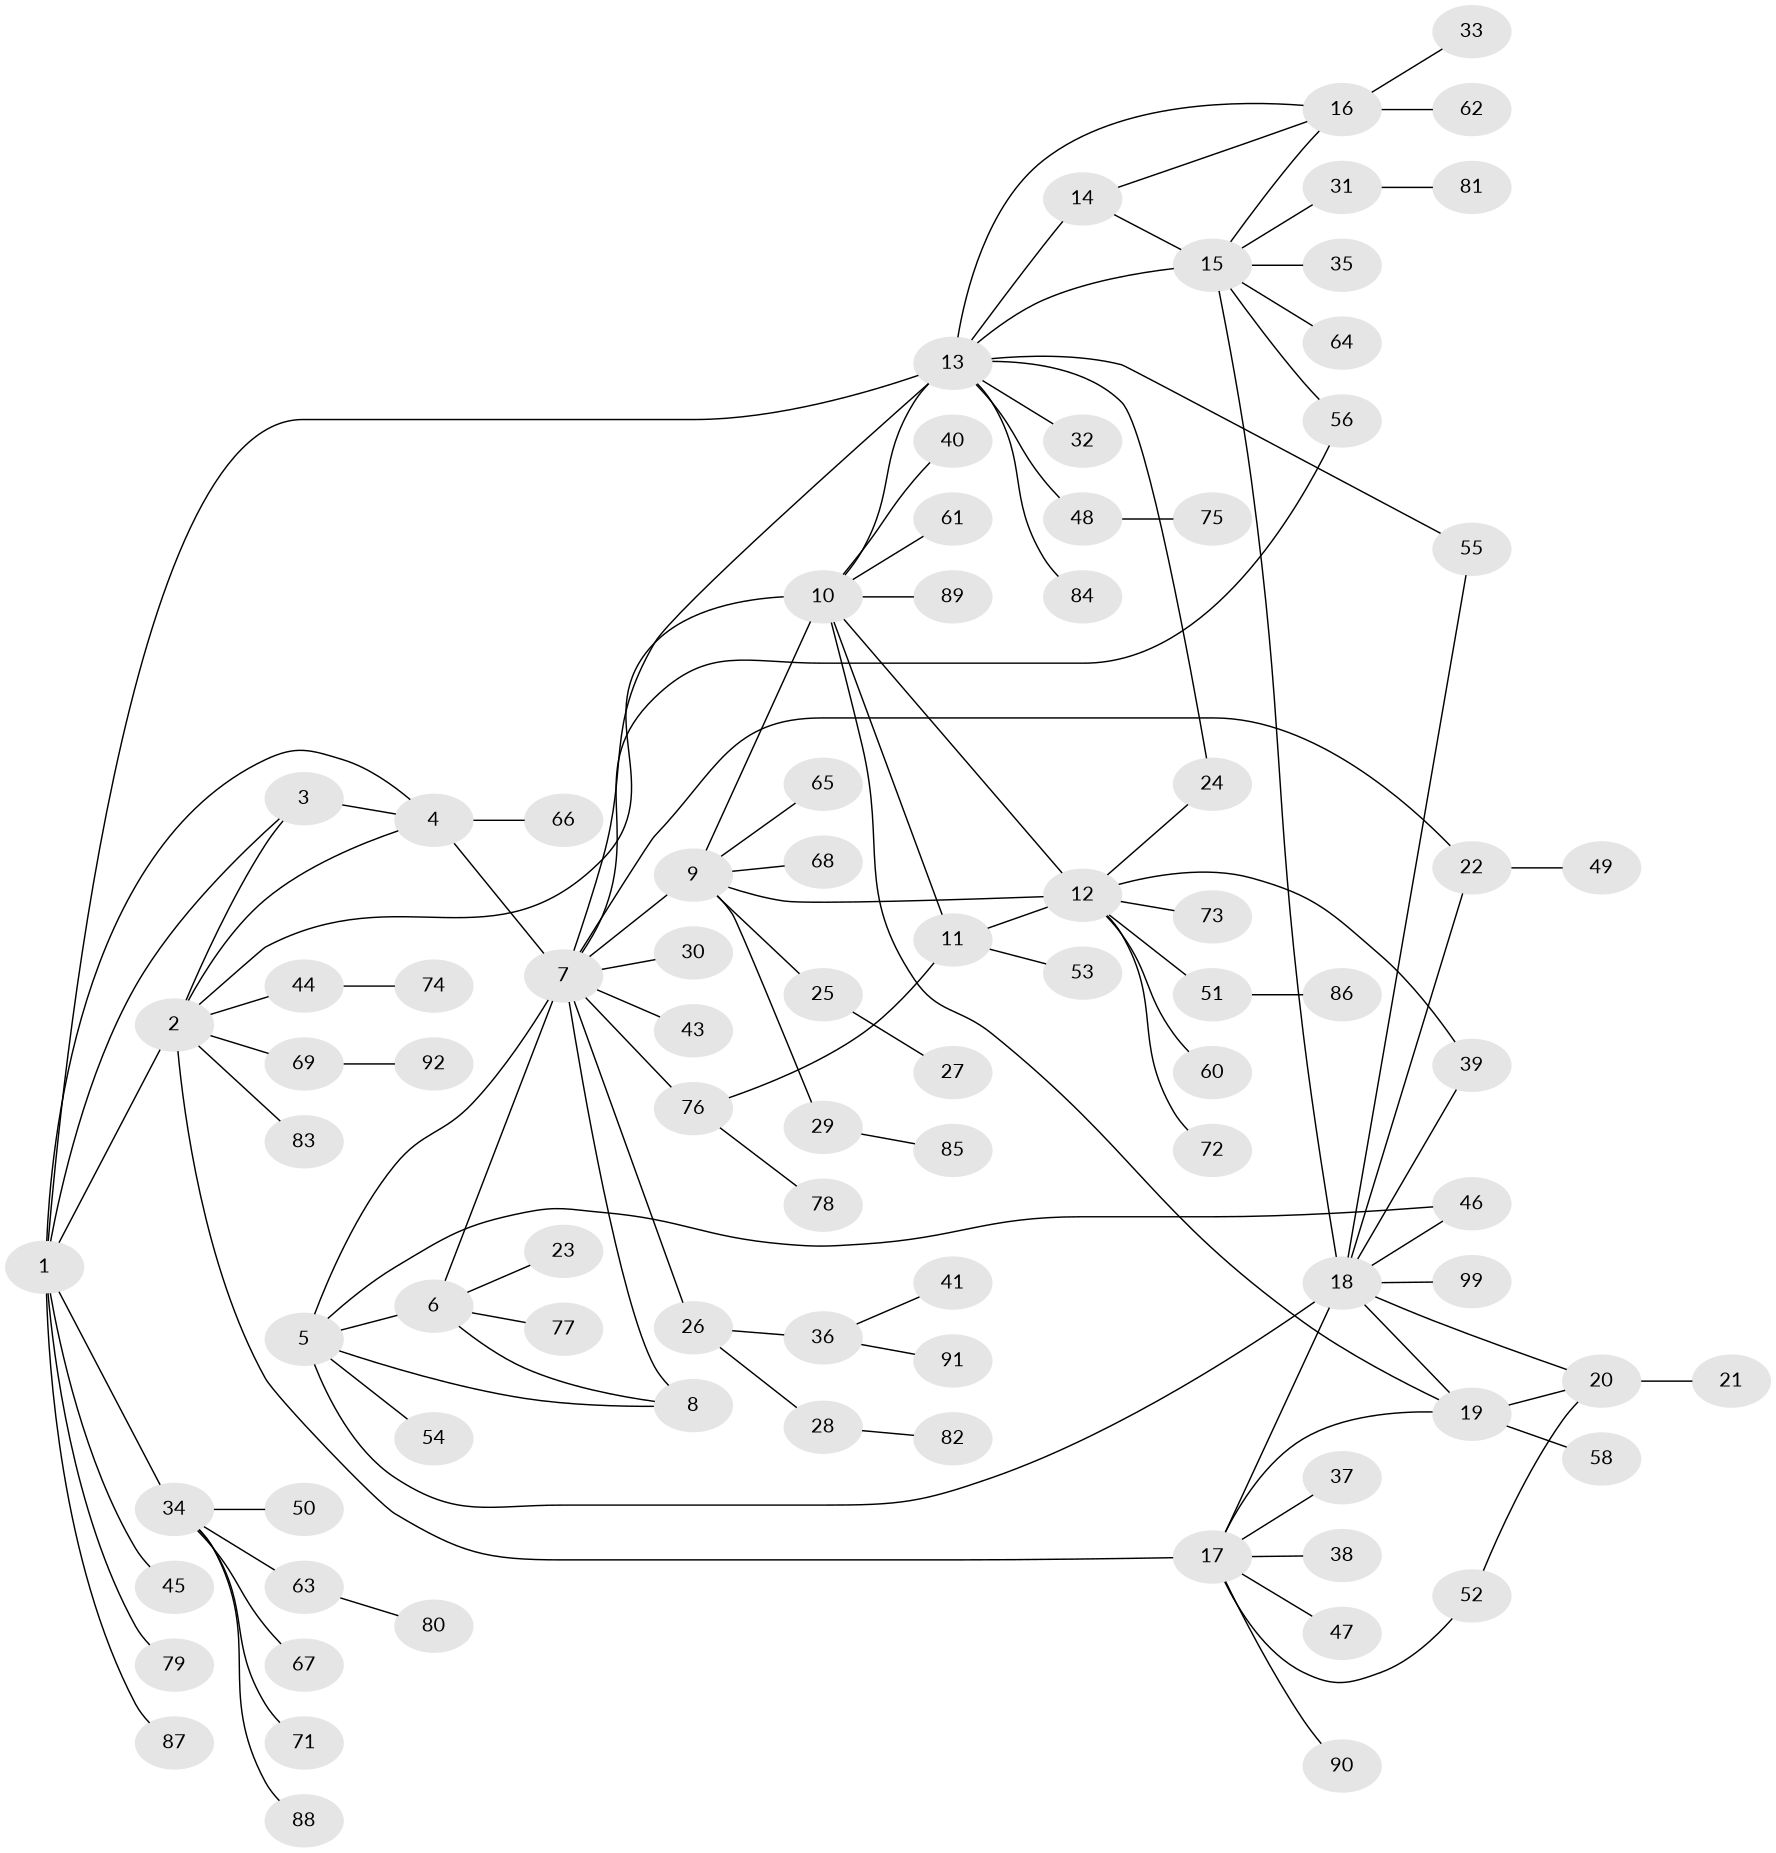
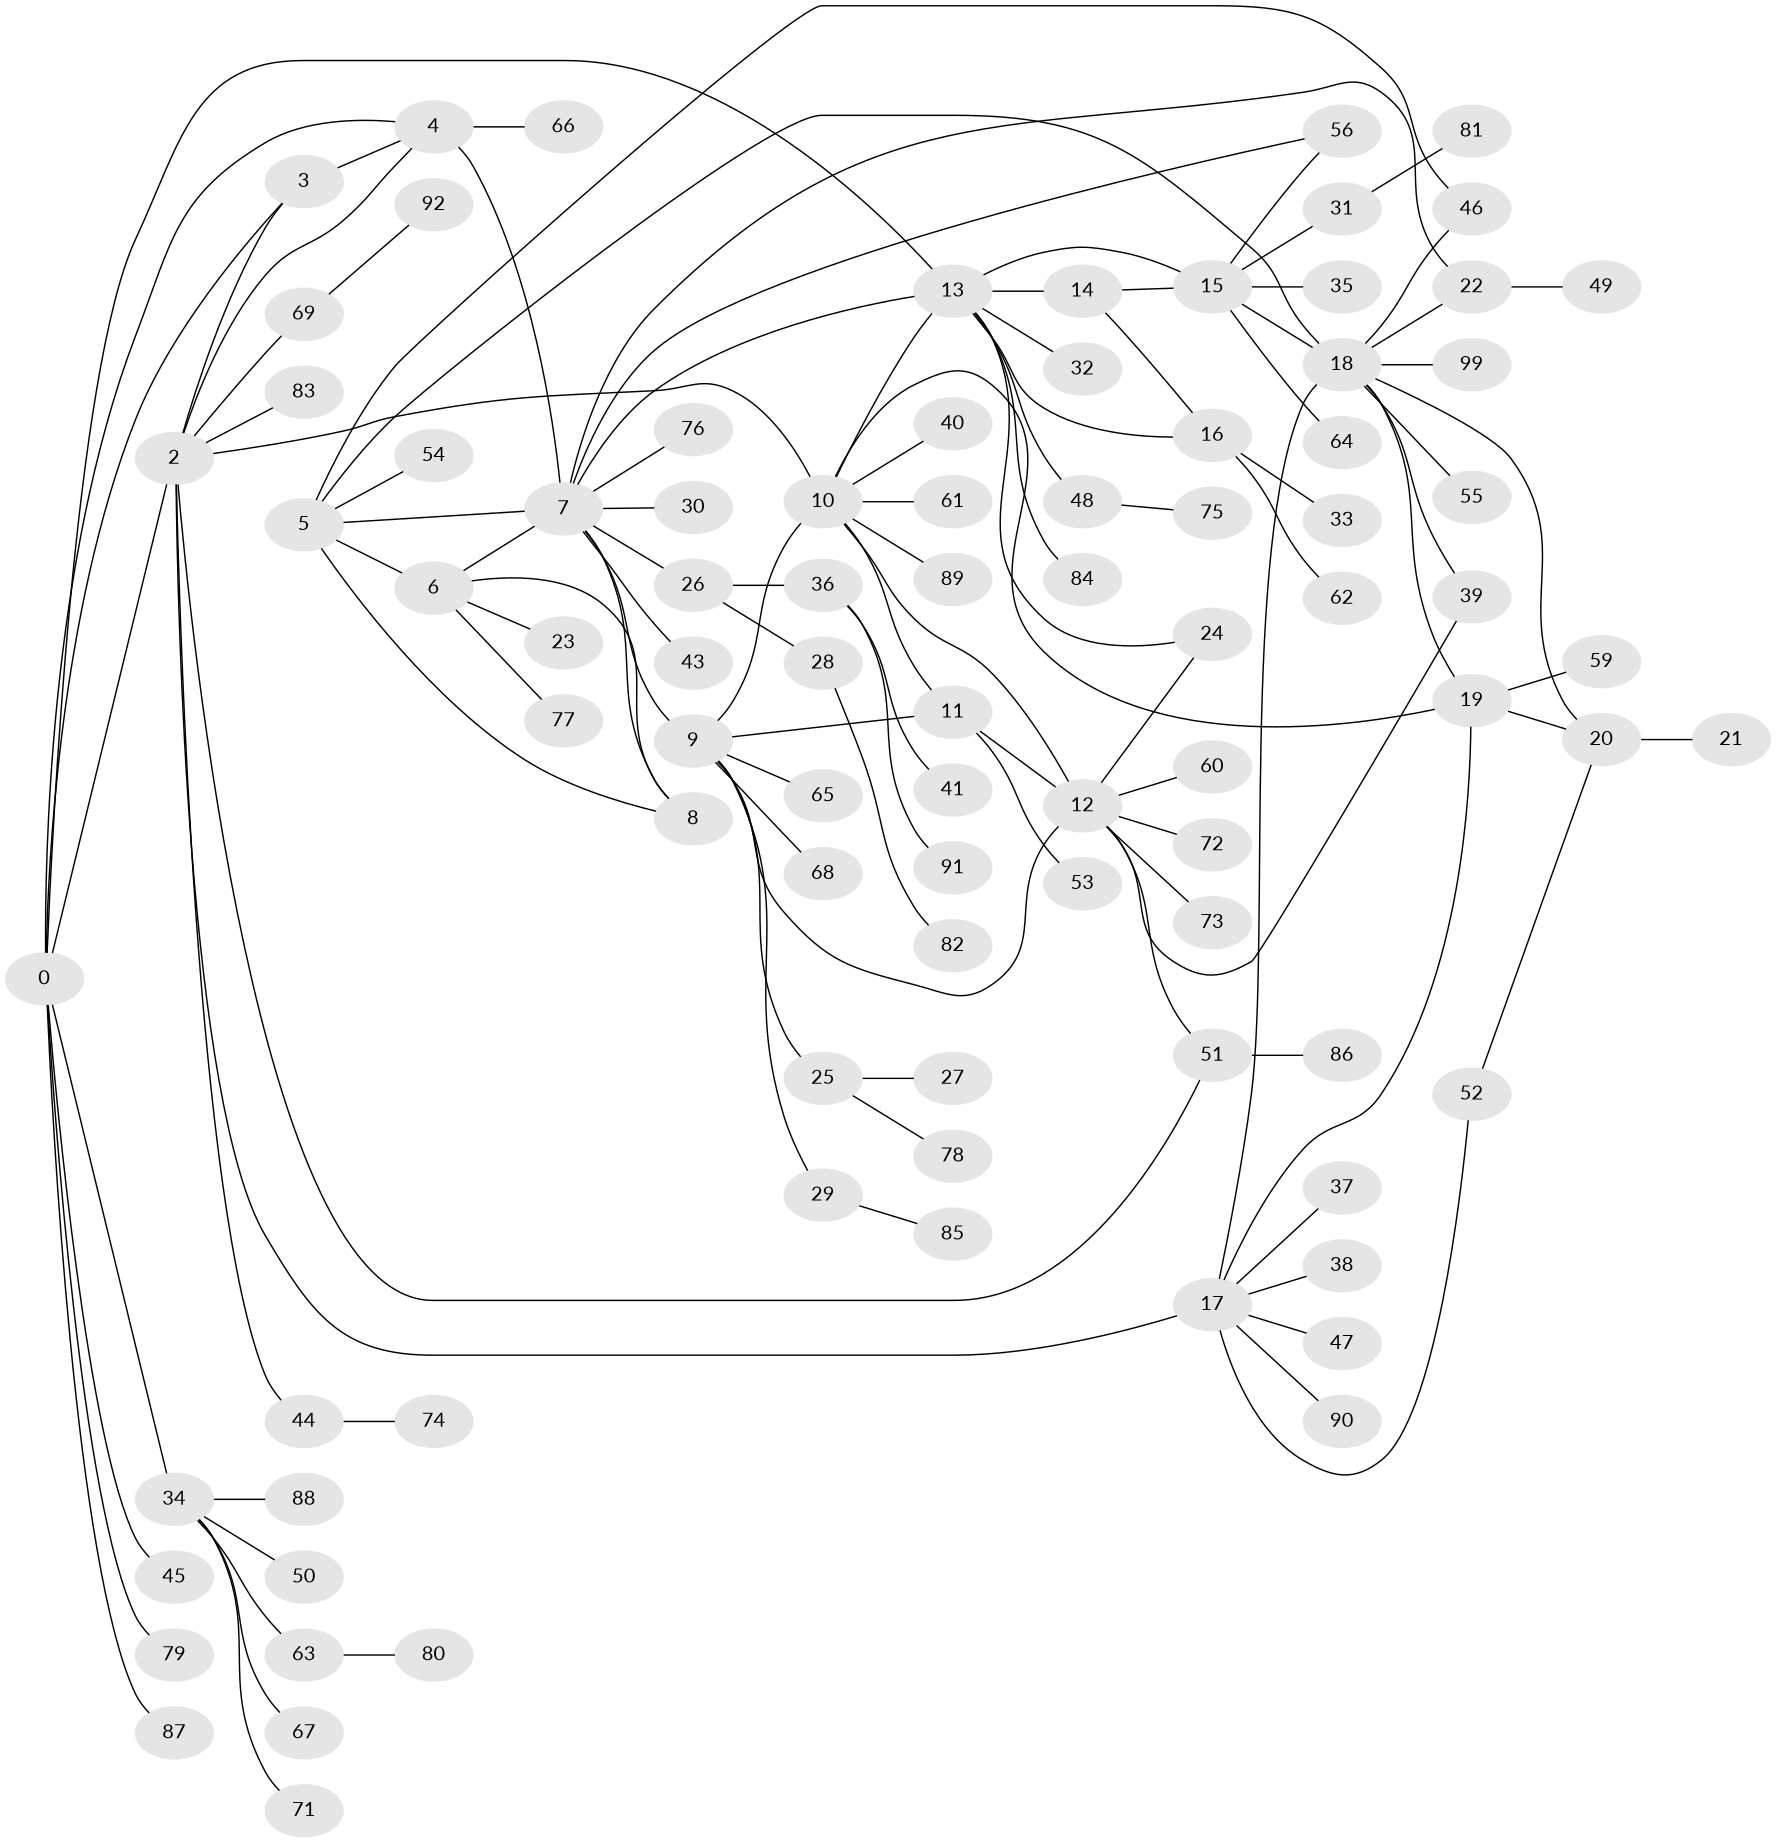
edge "16" -- "15": removed
edge "13" -- "55": removed
edge "11" -- "76": now "11" -- "9"
edge "76" -- "78": now "25" -- "78"
node "1": label "1" -> "0"
edge "2" -- "51": added
node "58": label "58" -> "59"
